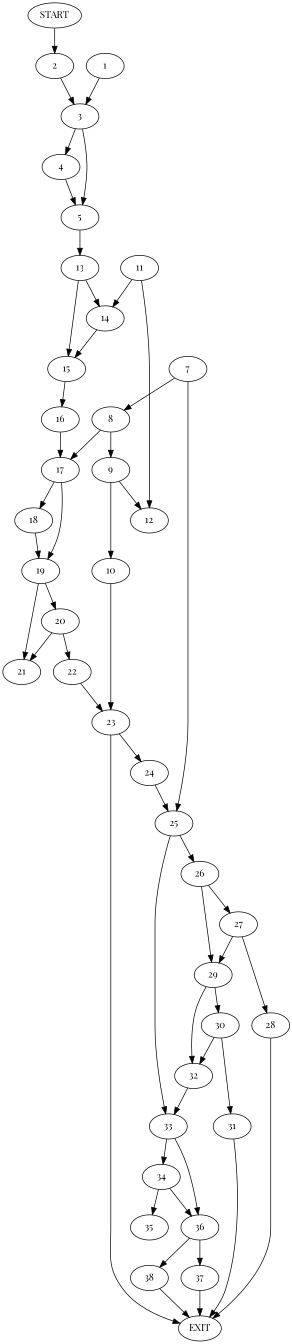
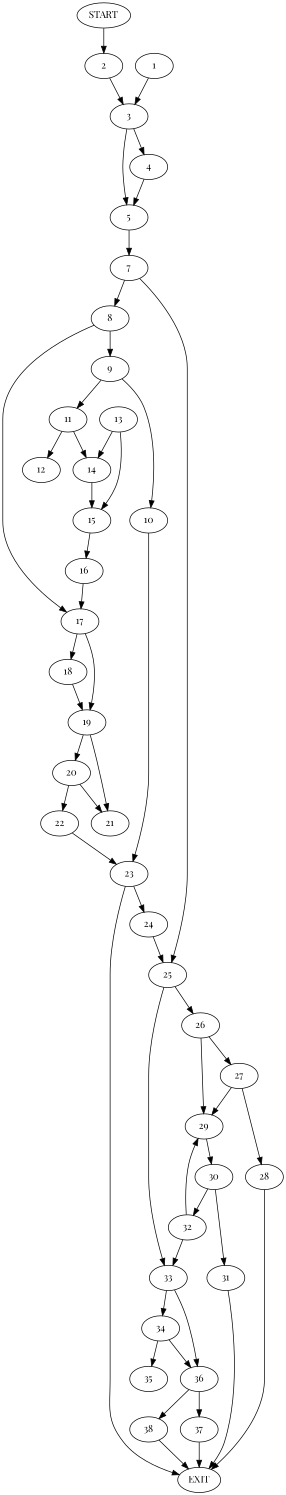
edge "5" -> "13": now "5" -> "7"
edge "9" -> "12": now "9" -> "11"
edge "29" -> "32": reversed
